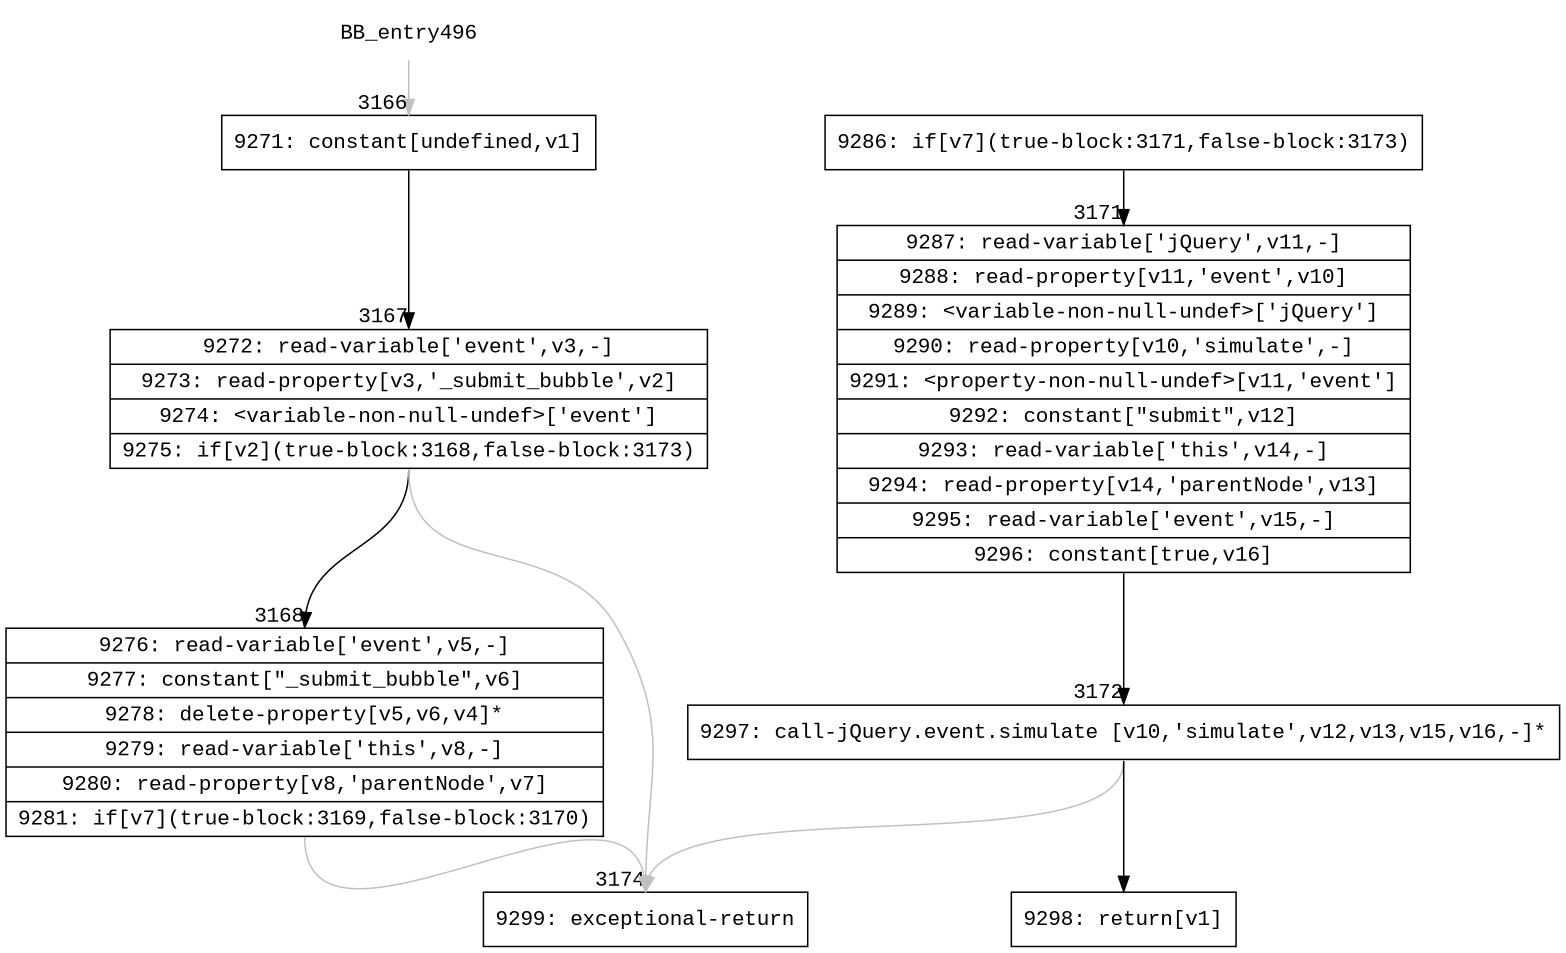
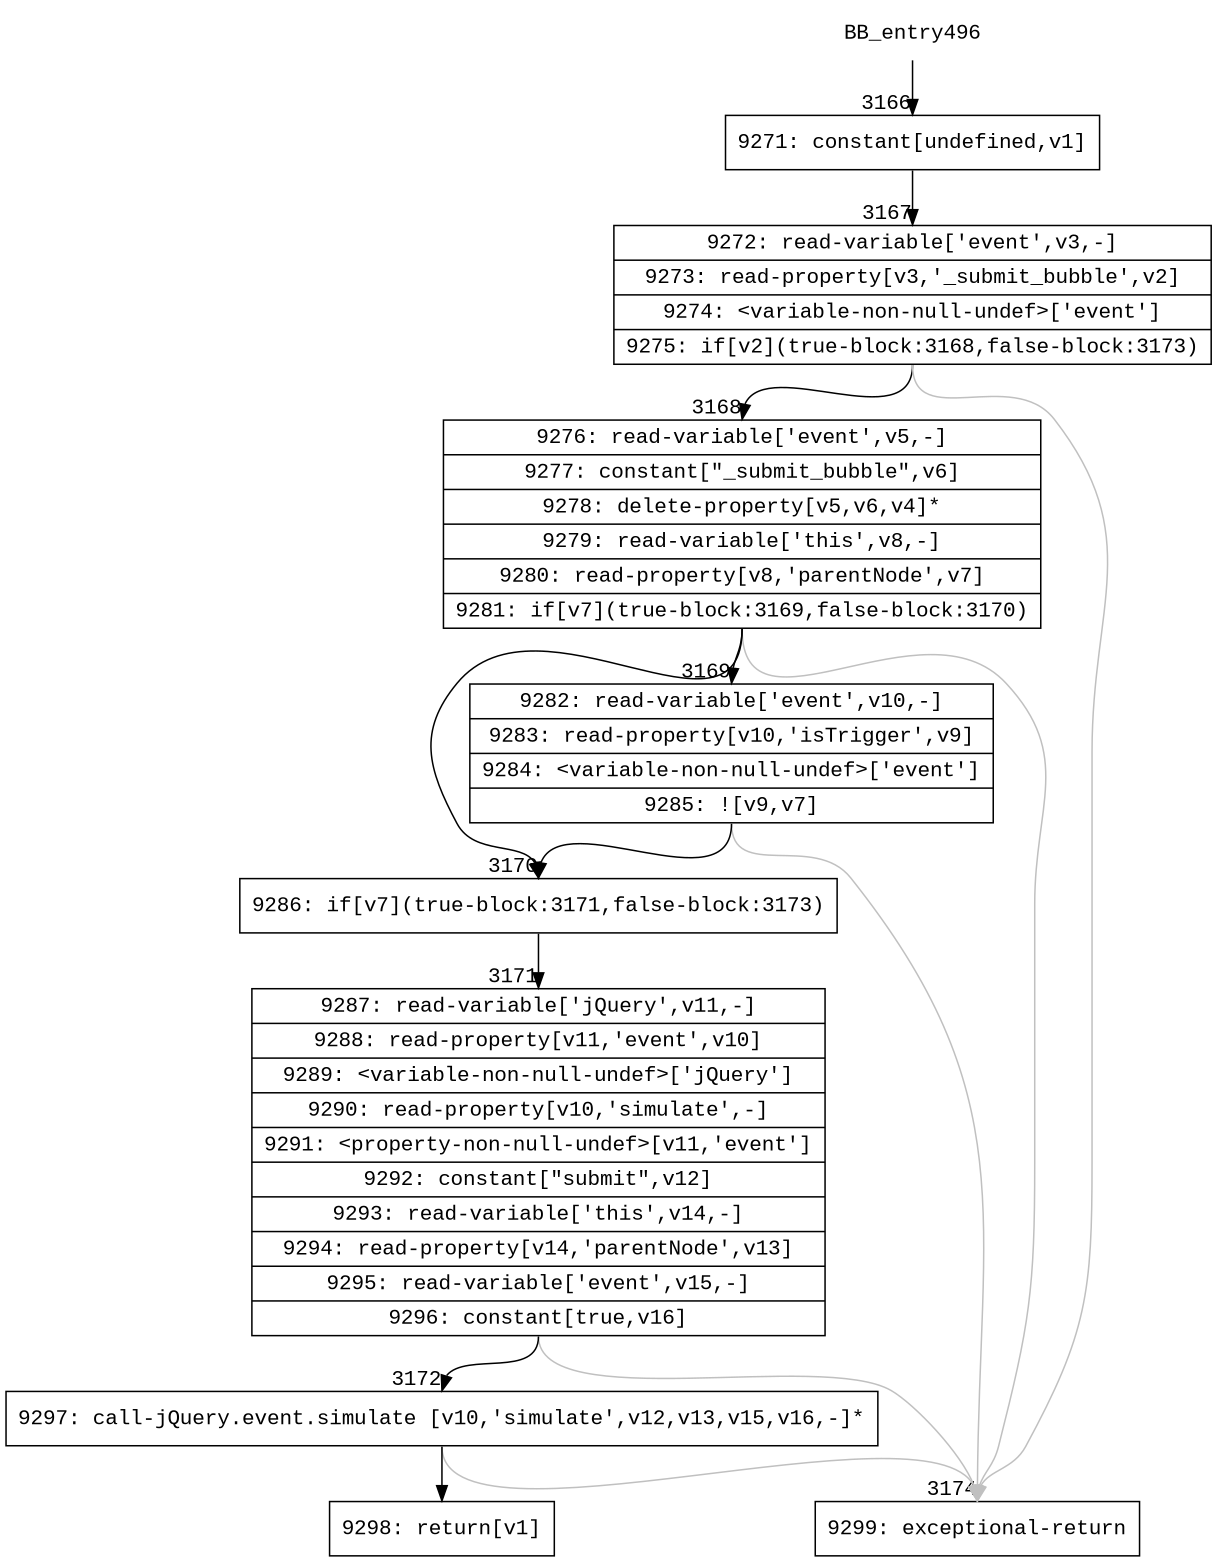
edge "BB_entry496" -> "9271: constant[undefined,v1]": color gray -> black
edge "9276: read-variable['event',v5,-]" -> "9286: if[v7](true-block:3171,false-block:3173)": added
node "9282: read-variable['event',v10,-]": added
edge "9287: read-variable['jQuery',v11,-]" -> "9299: exceptional-return": added
